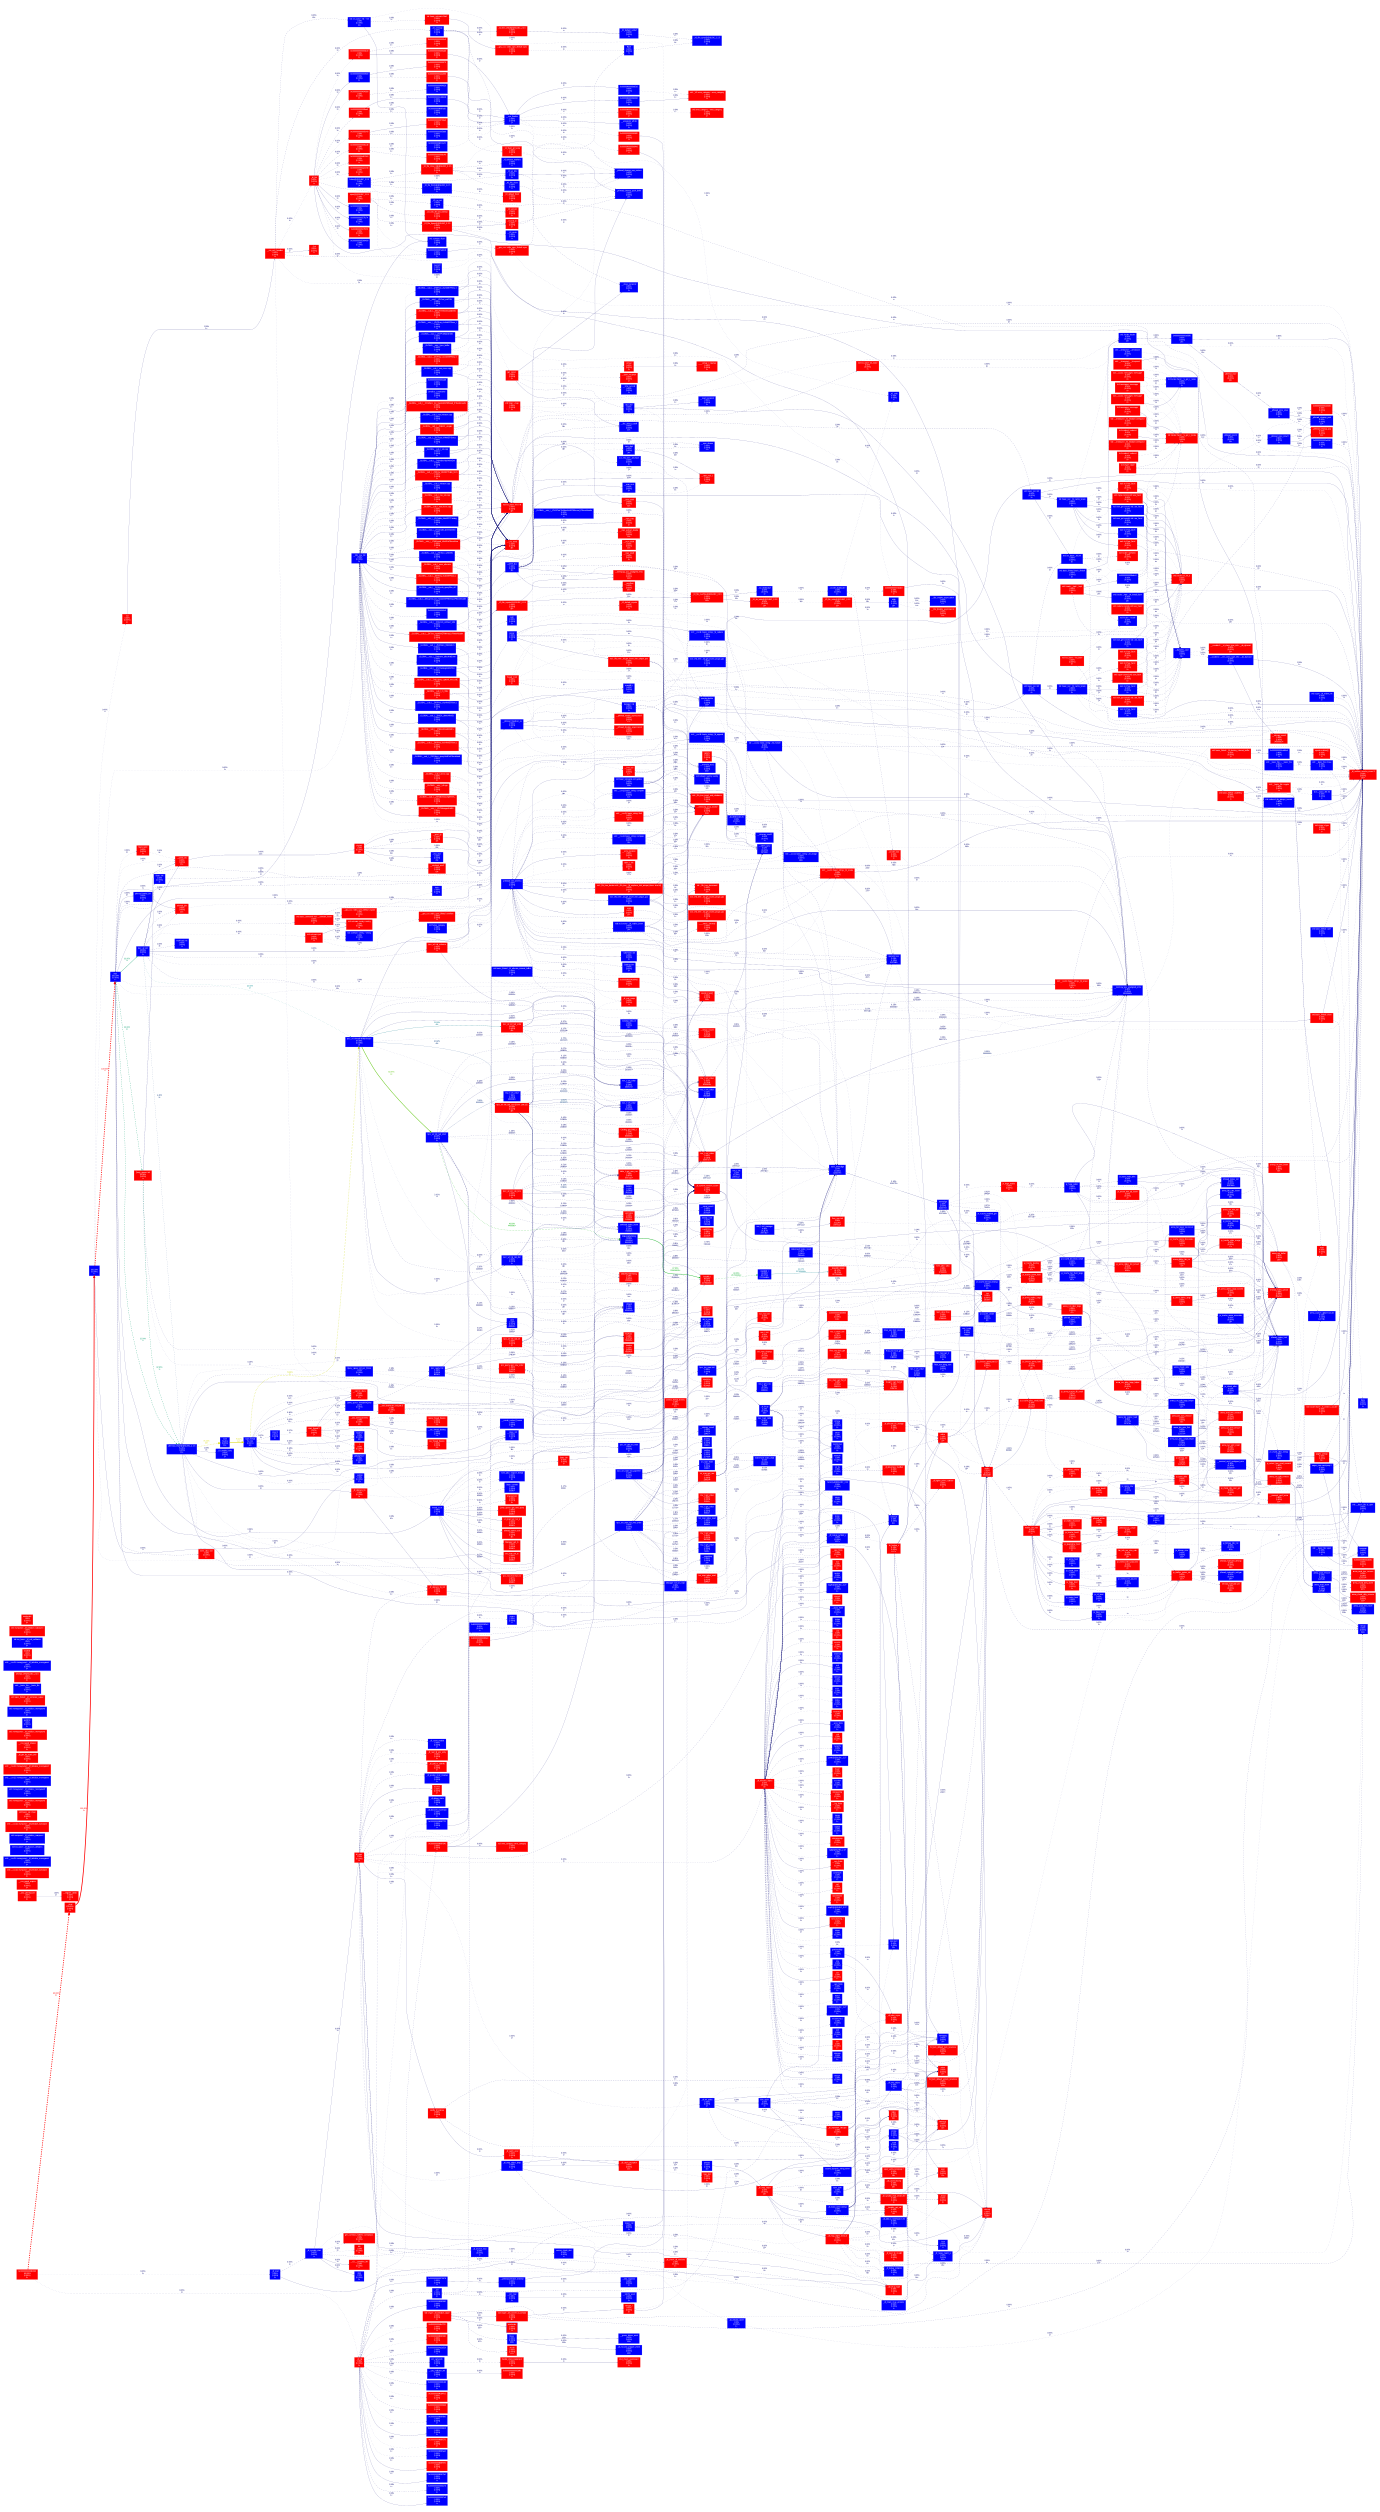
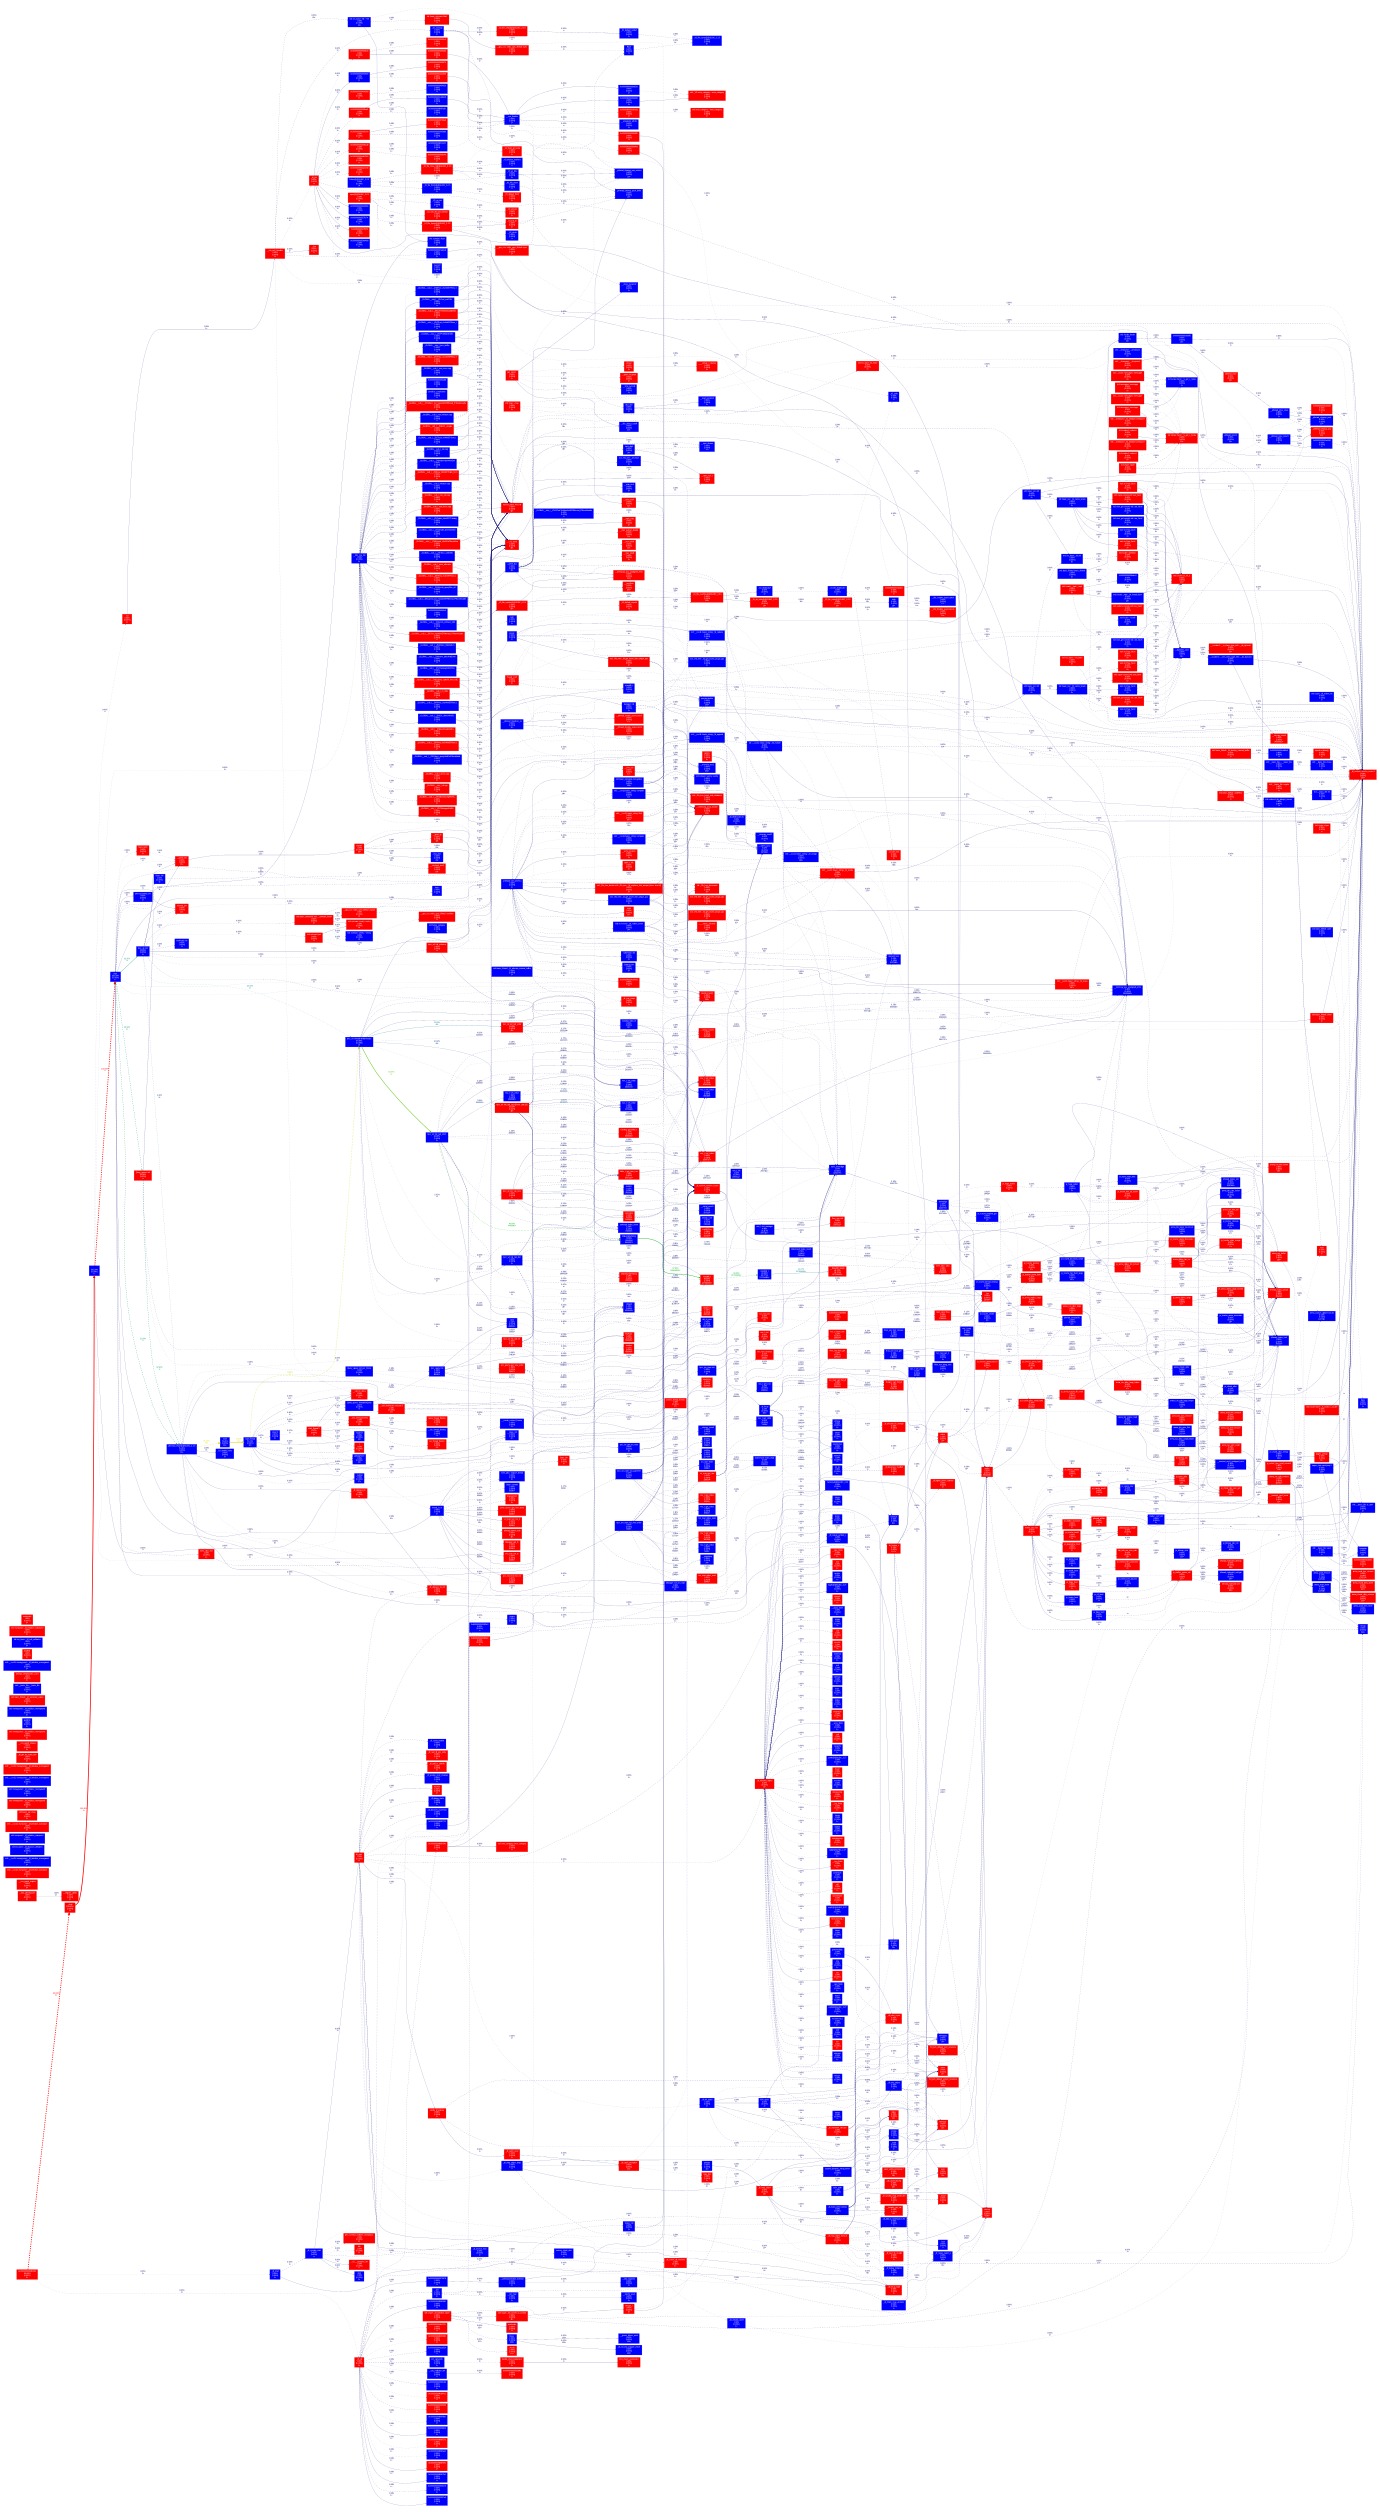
edge "_dl_map_object 0.00% (0.00%) 16×" -> "open_verify.constprop.7 0.00% (0.00%) 18×": removed, label "0.00% 6×"
